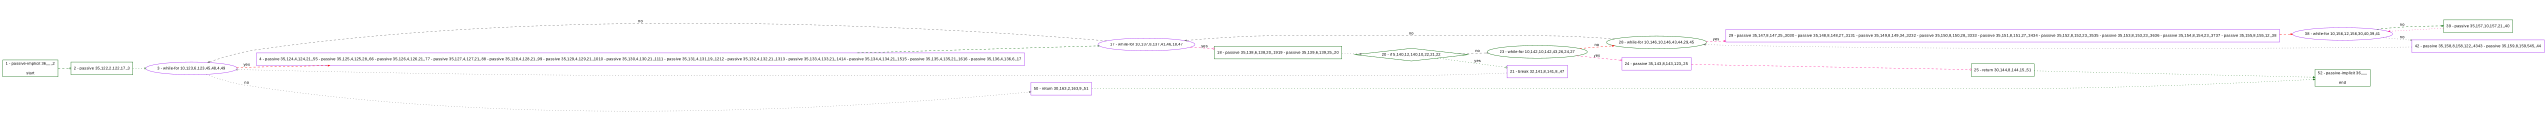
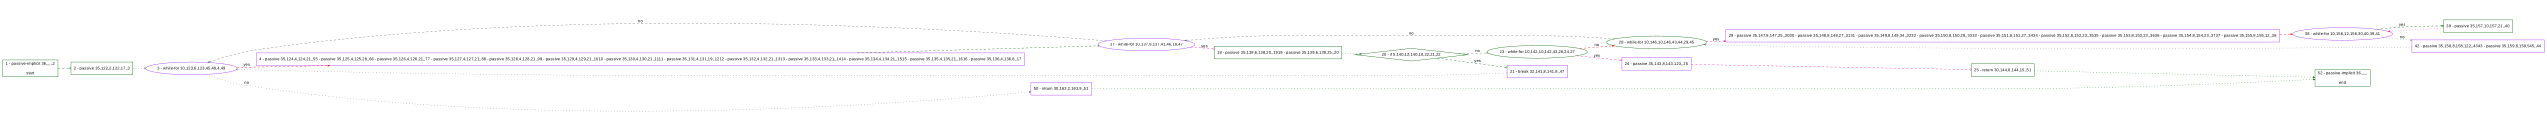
edge "38 - while-for 10,156,12,156,30,40,39,41" -> "39 - passive 35,157,10,157,21,,40": label "no" -> "yes"
edge "20 - if 5,140,12,140,10,22,21,22" -> "21 - break 32,141,8,141,8,,47": style dotted -> dashed
